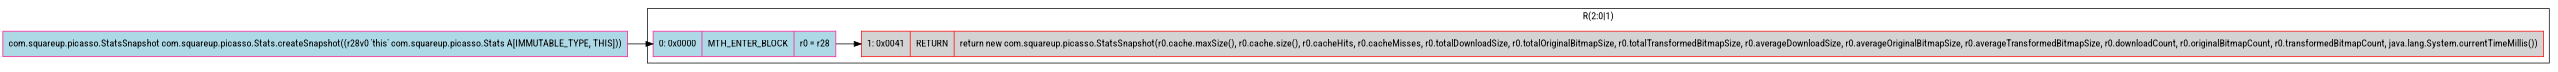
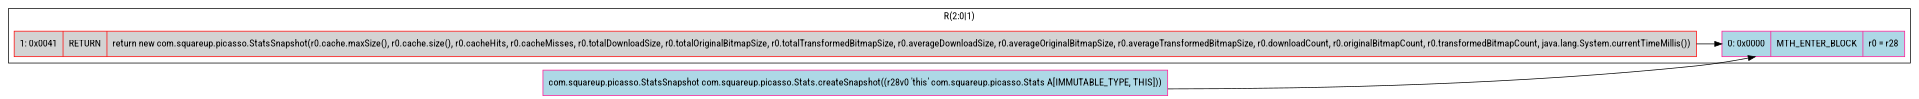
edge "0: 0x0000" -> "1: 0x0041": reversed
